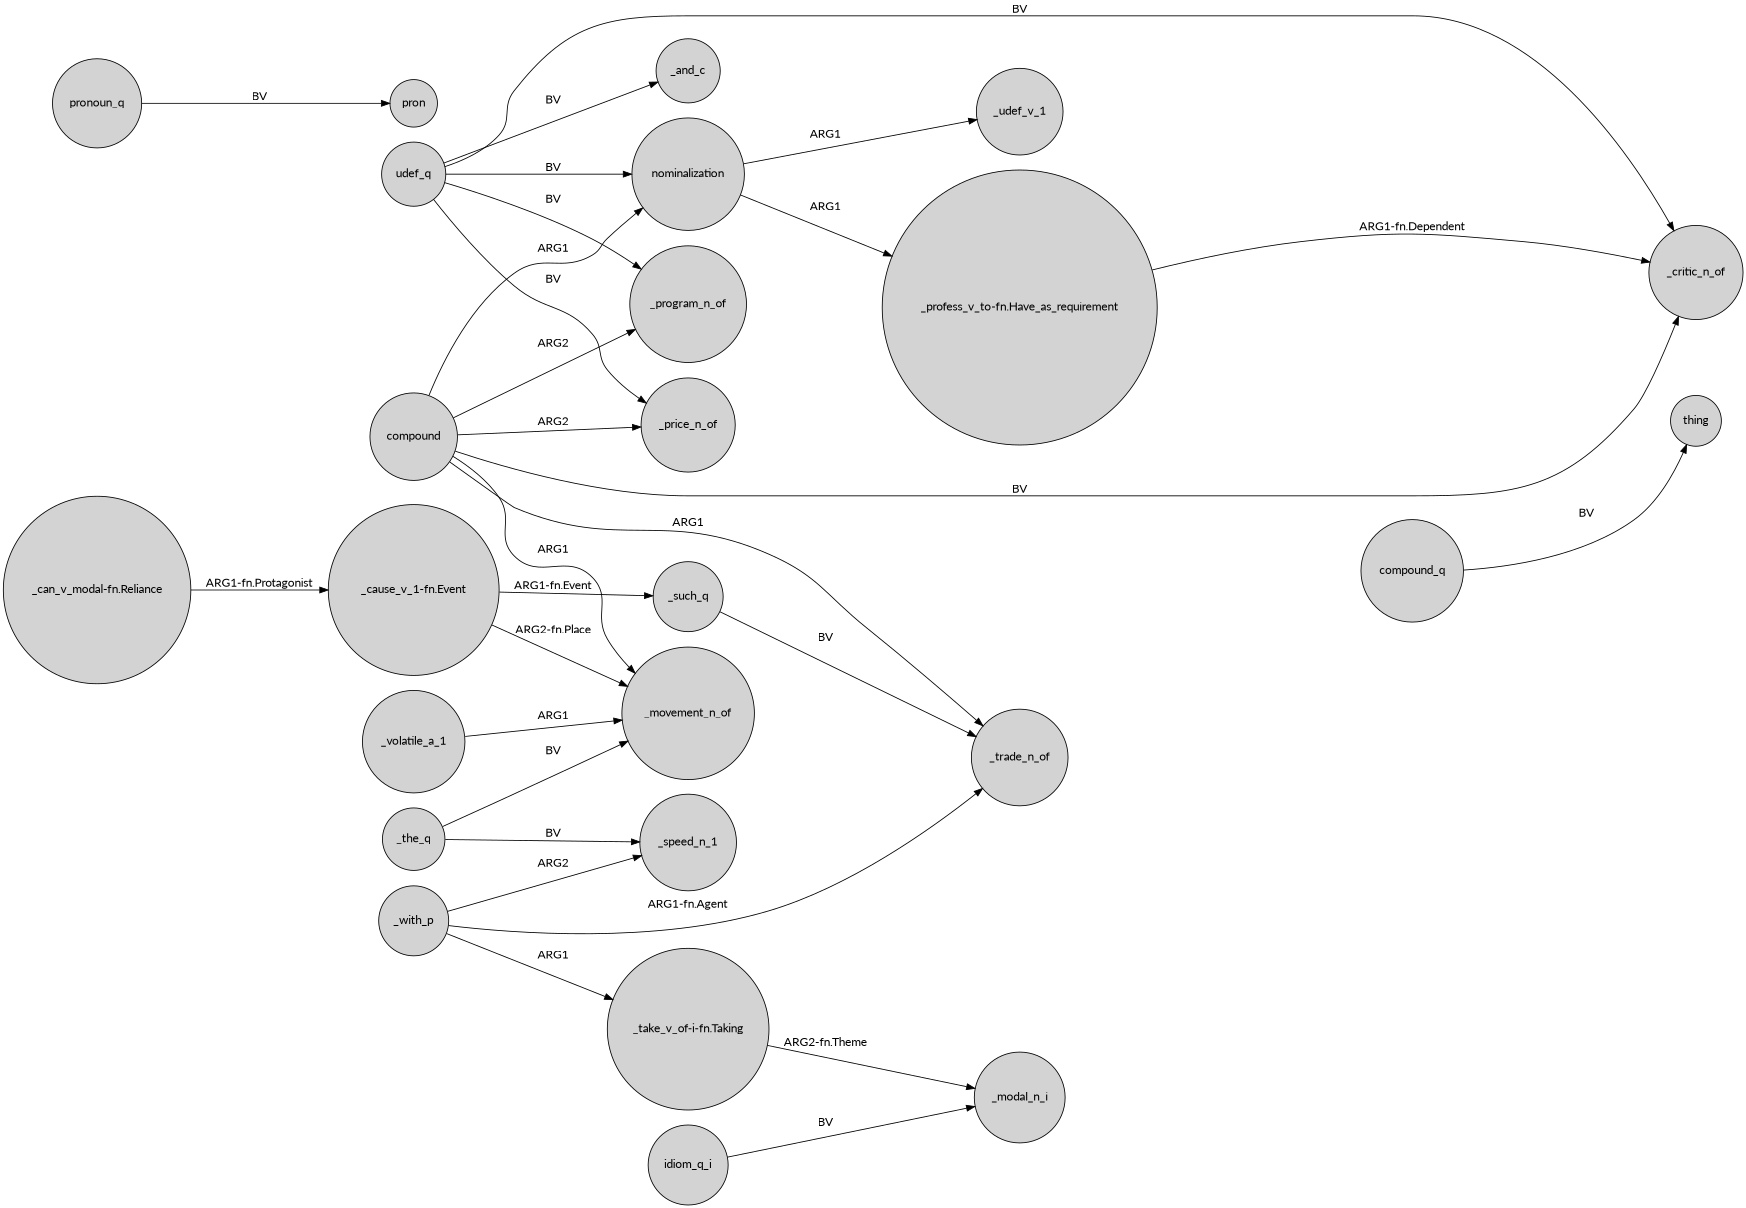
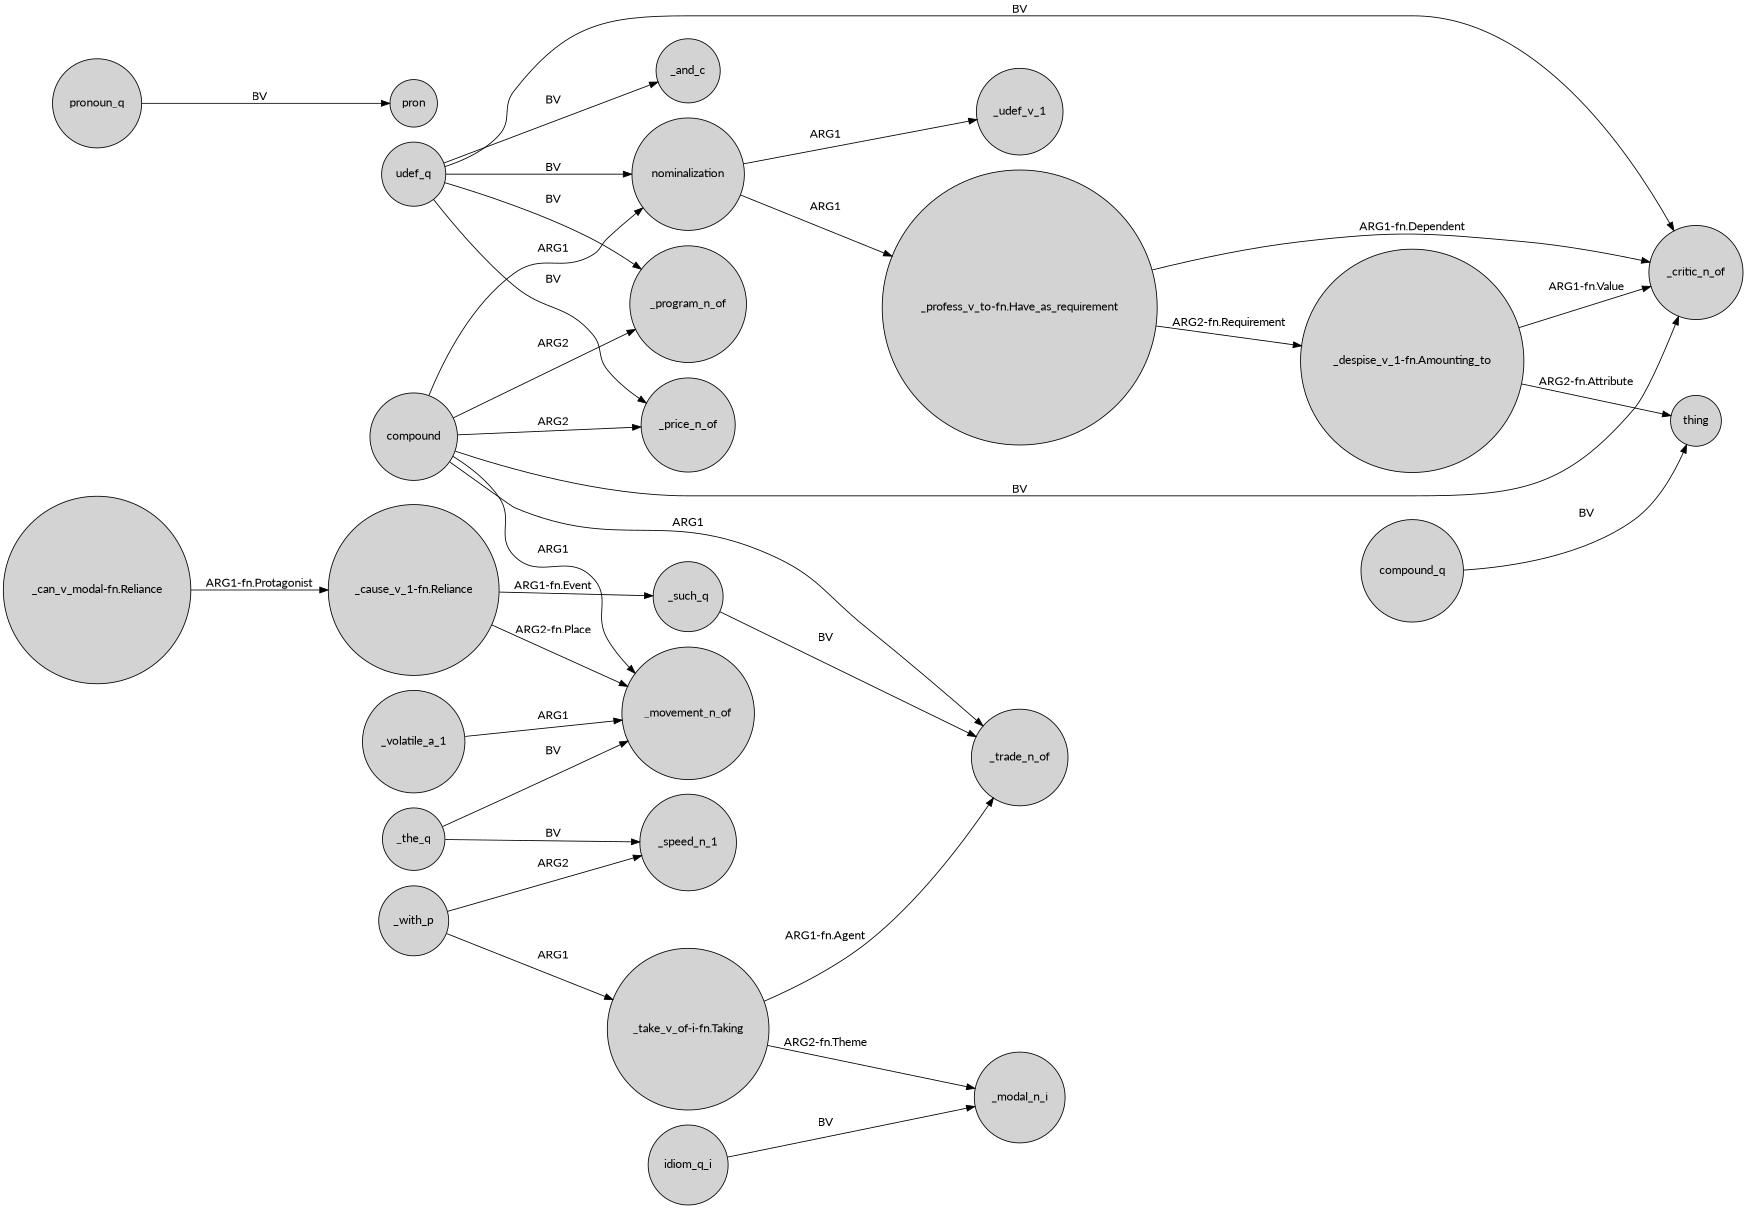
node "_despise_v_1-fn.Amounting_to": added
node "_cause_v_1-fn.Event": label "_cause_v_1-fn.Event" -> "_cause_v_1-fn.Reliance"
edge "_with_p" -> "_trade_n_of": now "_take_v_of-i-fn.Taking" -> "_trade_n_of"
